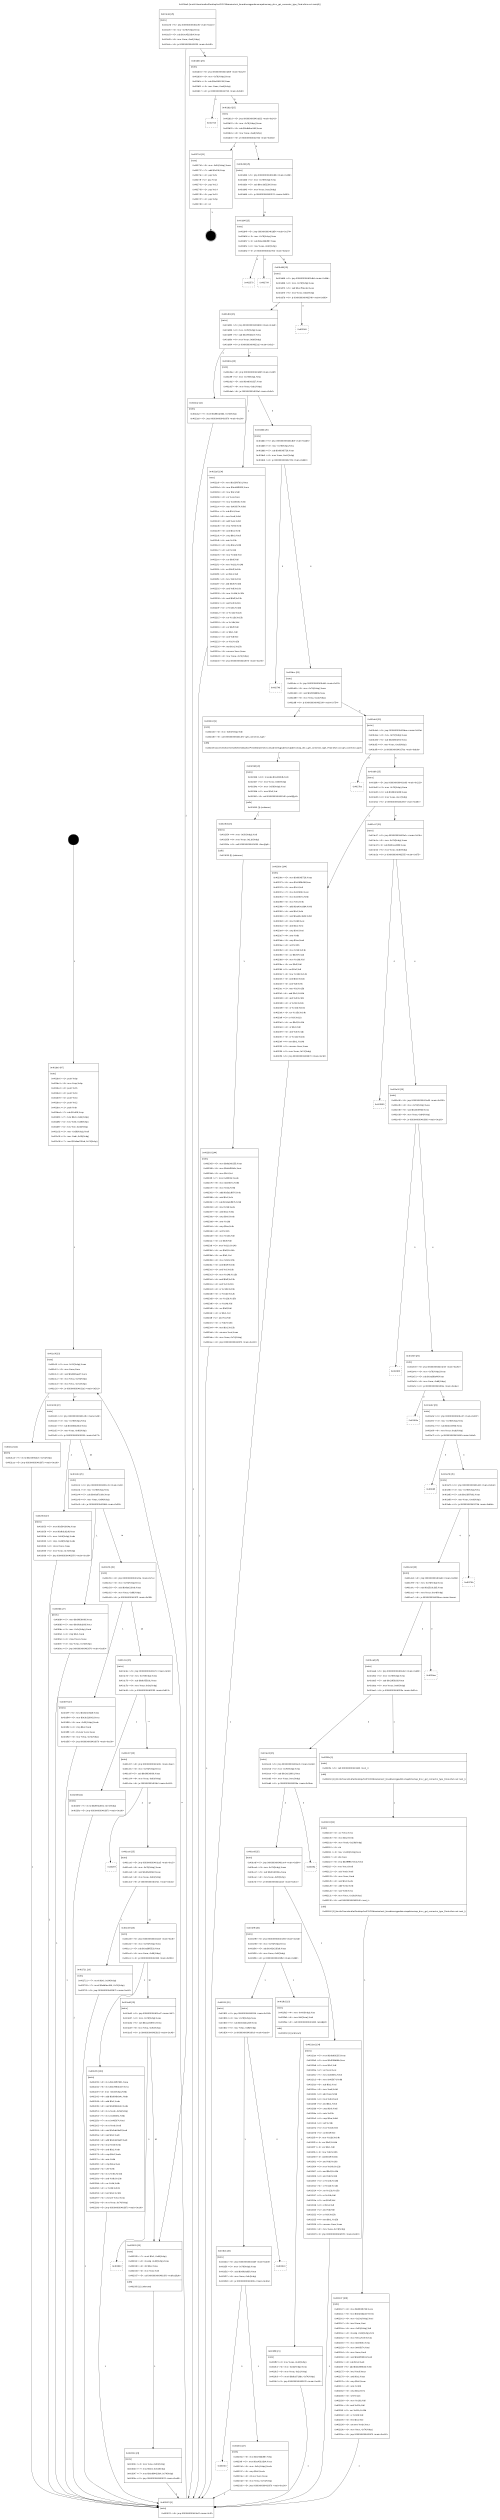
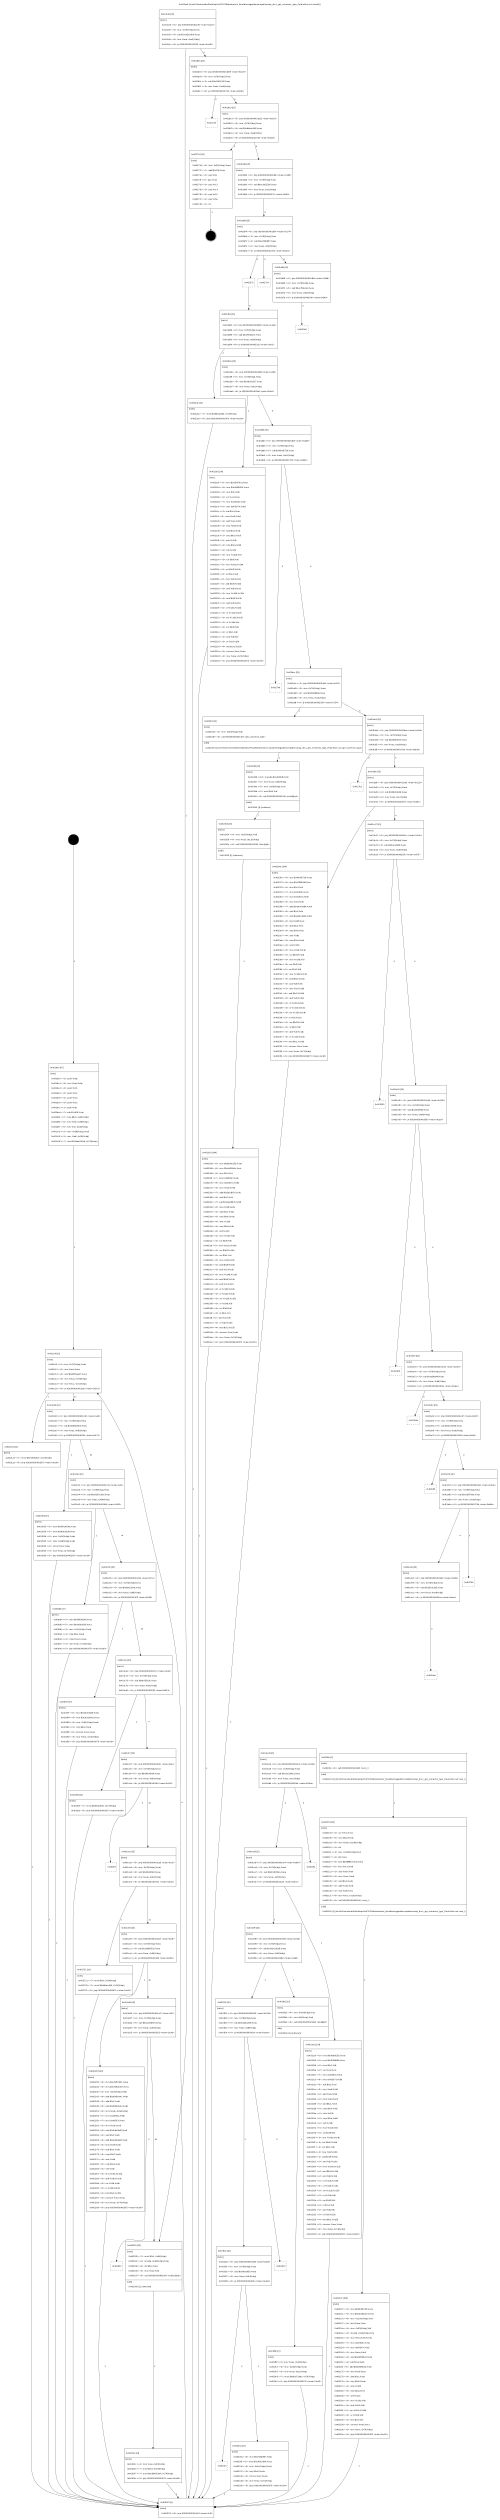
edge "0x401d68 [25]" -> "0x401d81 [25]": now "0x402570" -> "0x401d81 [25]"
node "0x401ead [25]": removed
